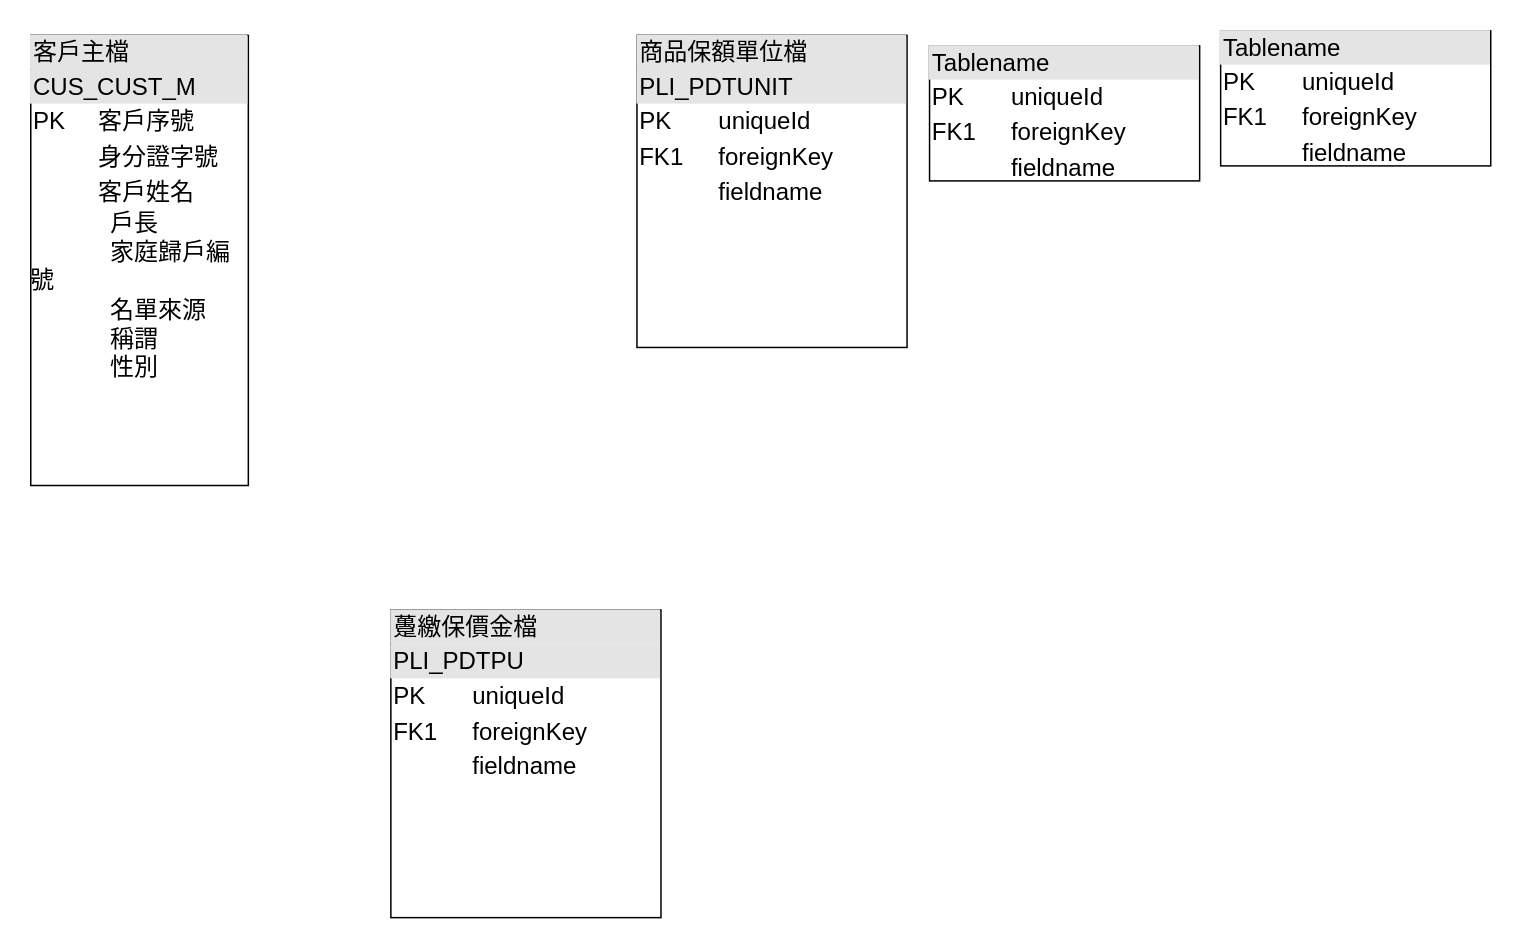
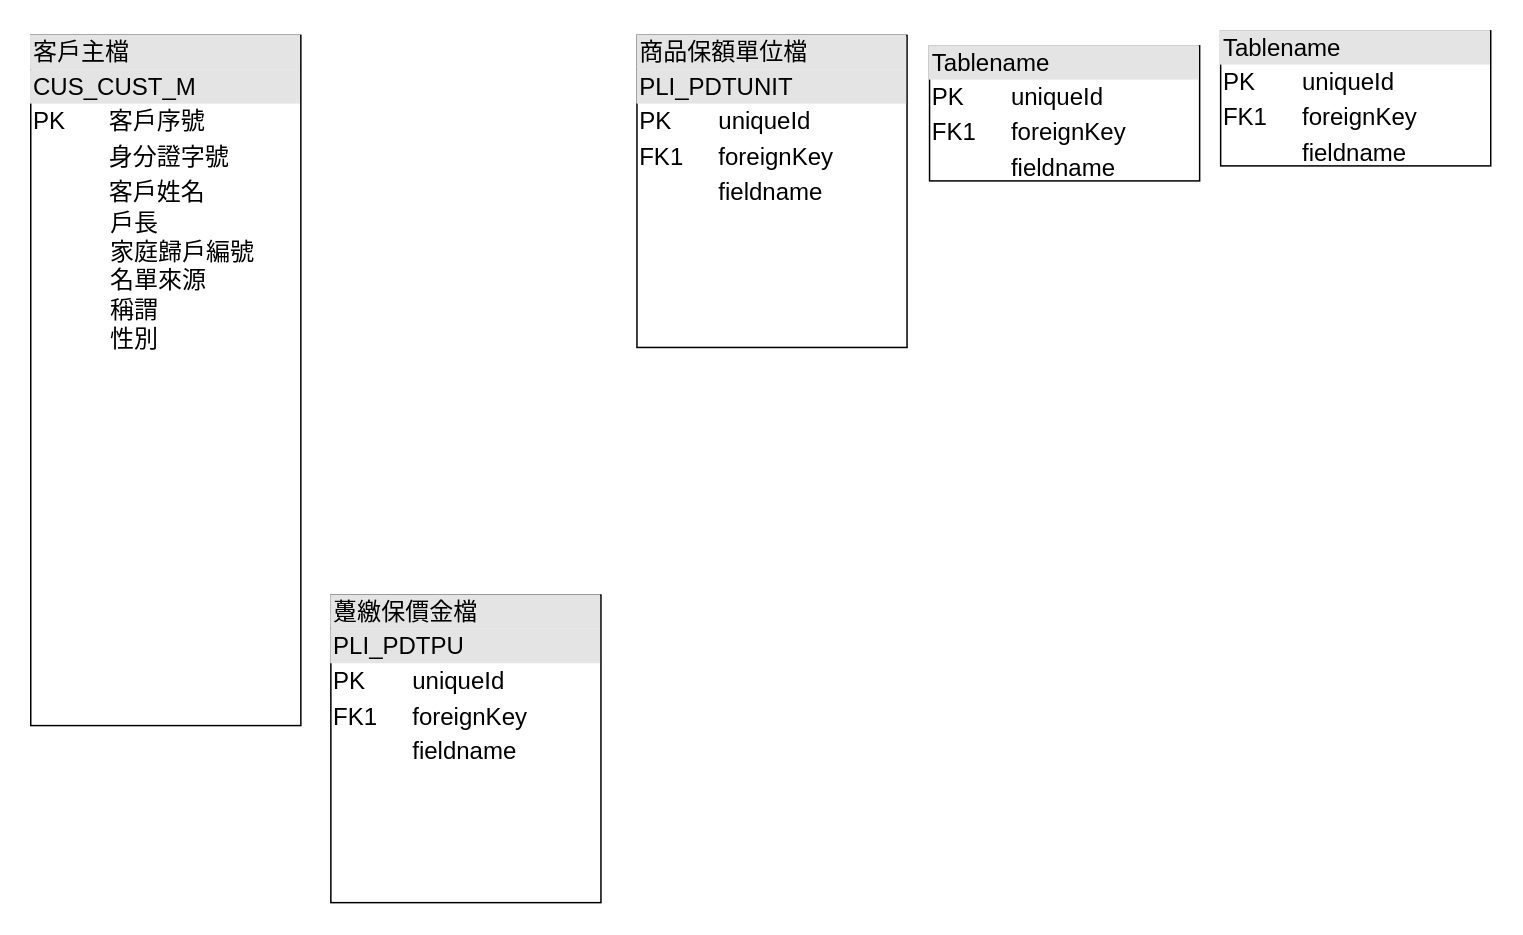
node "客戶主檔 CUS_CUST_M PK 客戶序號 身分證字號 客戶姓名 戶長 家庭歸戶編號 名單來源 稱謂 性別": size 218x450 -> 270x690
node "躉繳保價金檔 PLI_PDTPU PK uniqueId FK1 foreignKey fieldname": moved (526, 764) -> (466, 749)
